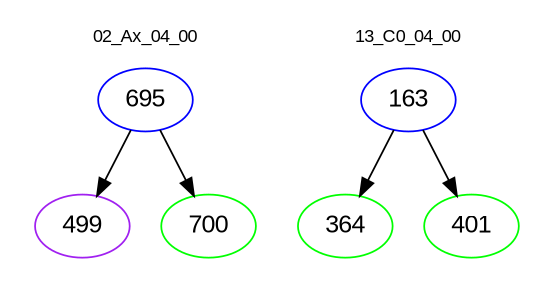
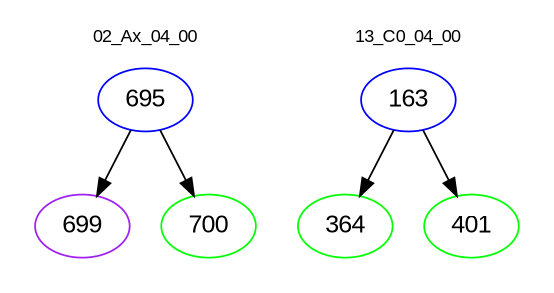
node "499": label "499" -> "699"
